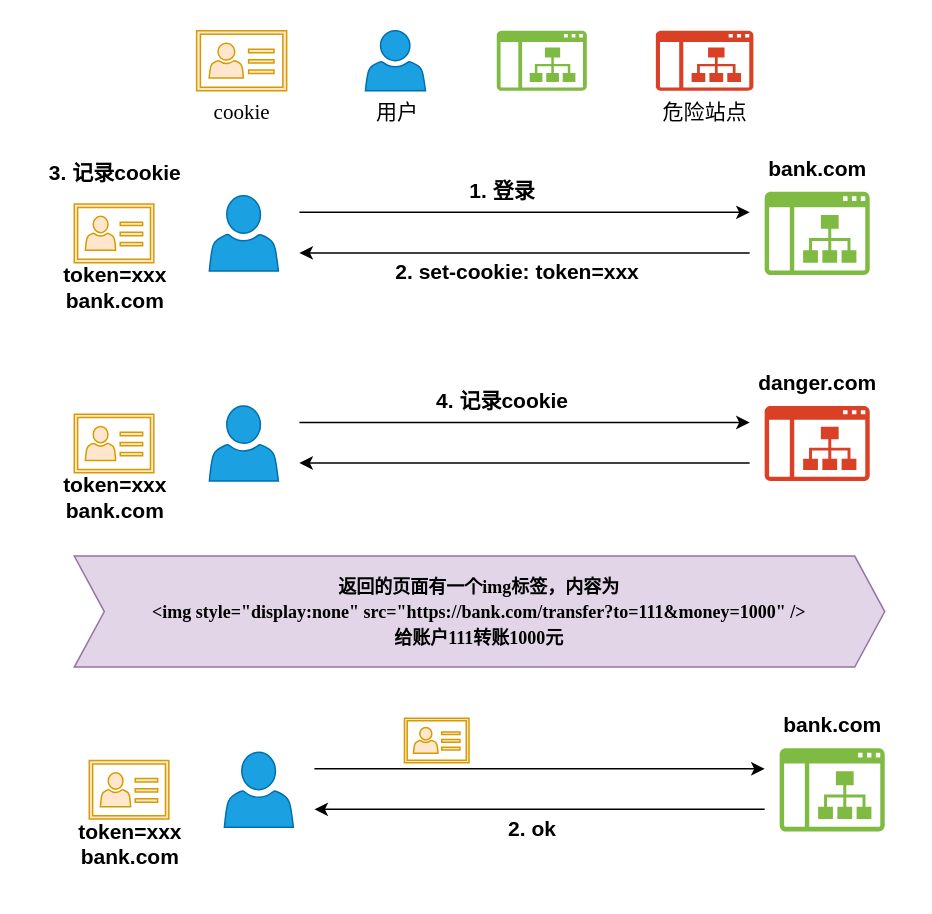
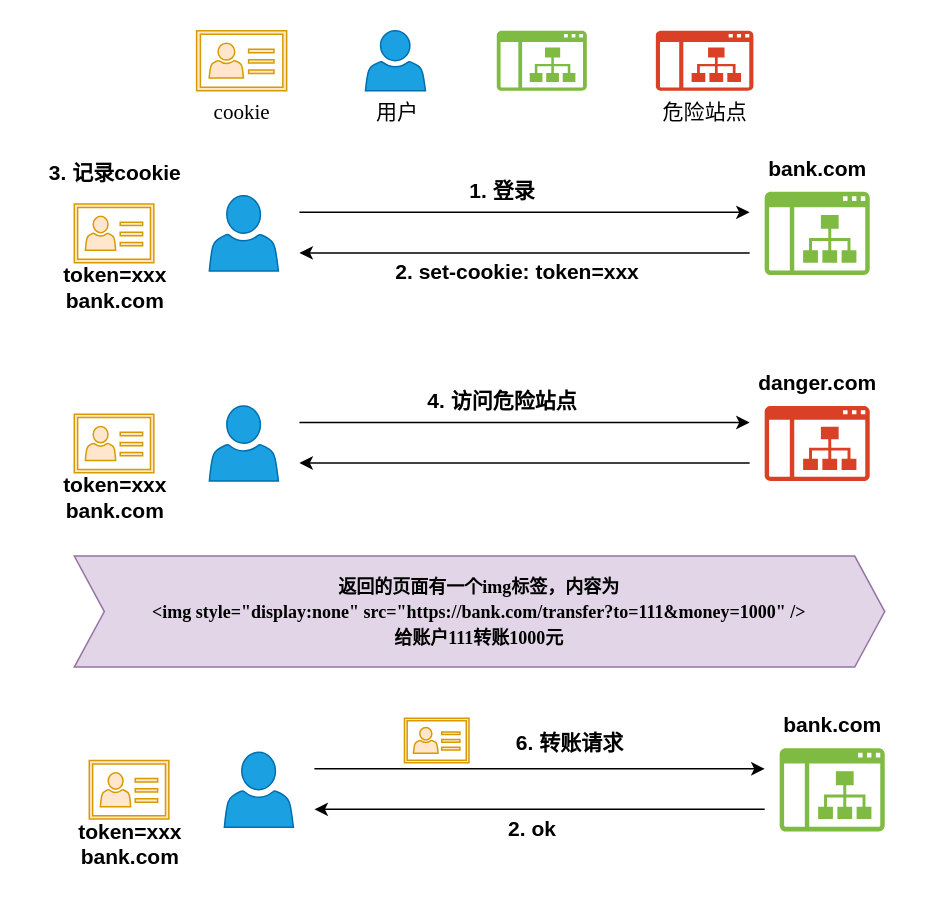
node "4. 记录cookie": label "4. 记录cookie" -> "4. 访问危险站点"
node "6. 转账请求": added
